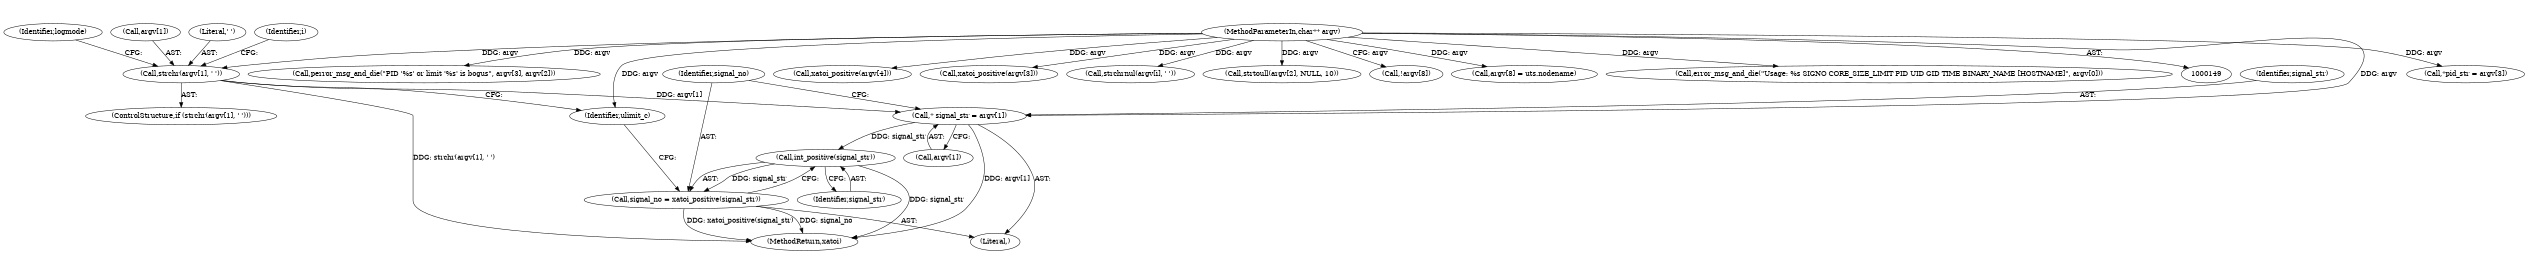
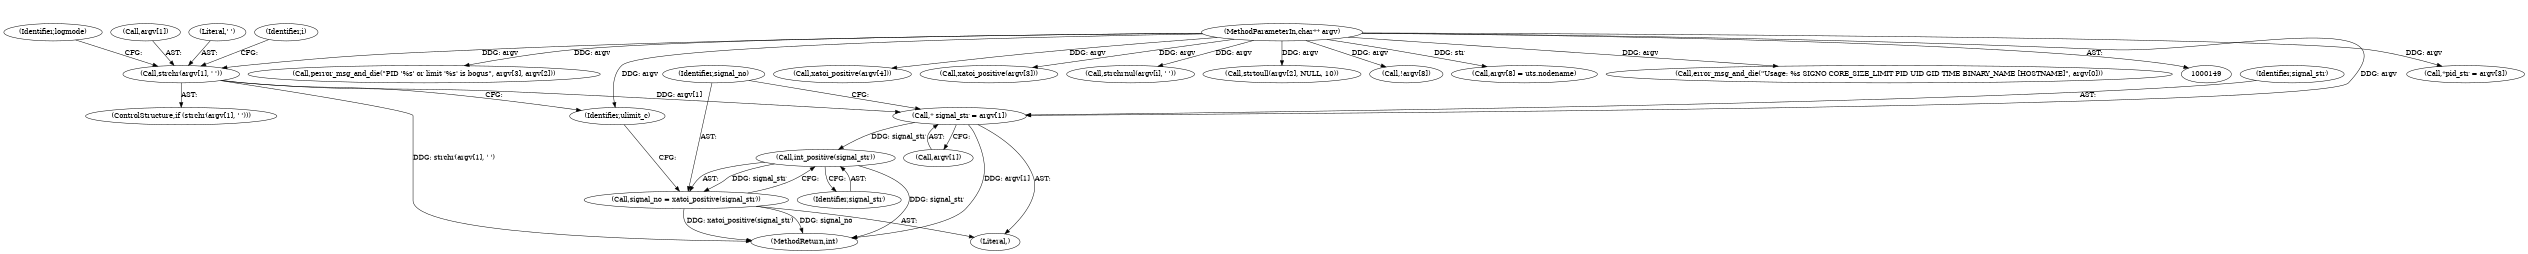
edge "(MethodParameterIn,char** argv)" -> "(Call,!argv[8])": label "CFG: argv" -> "DDG: argv"
edge "(MethodParameterIn,char** argv)" -> "(Call,argv[8] = uts.nodename)": label "DDG: argv" -> "DDG: str"
node "(MethodReturn,xatoi)": label "(MethodReturn,xatoi)" -> "(MethodReturn,int)"
